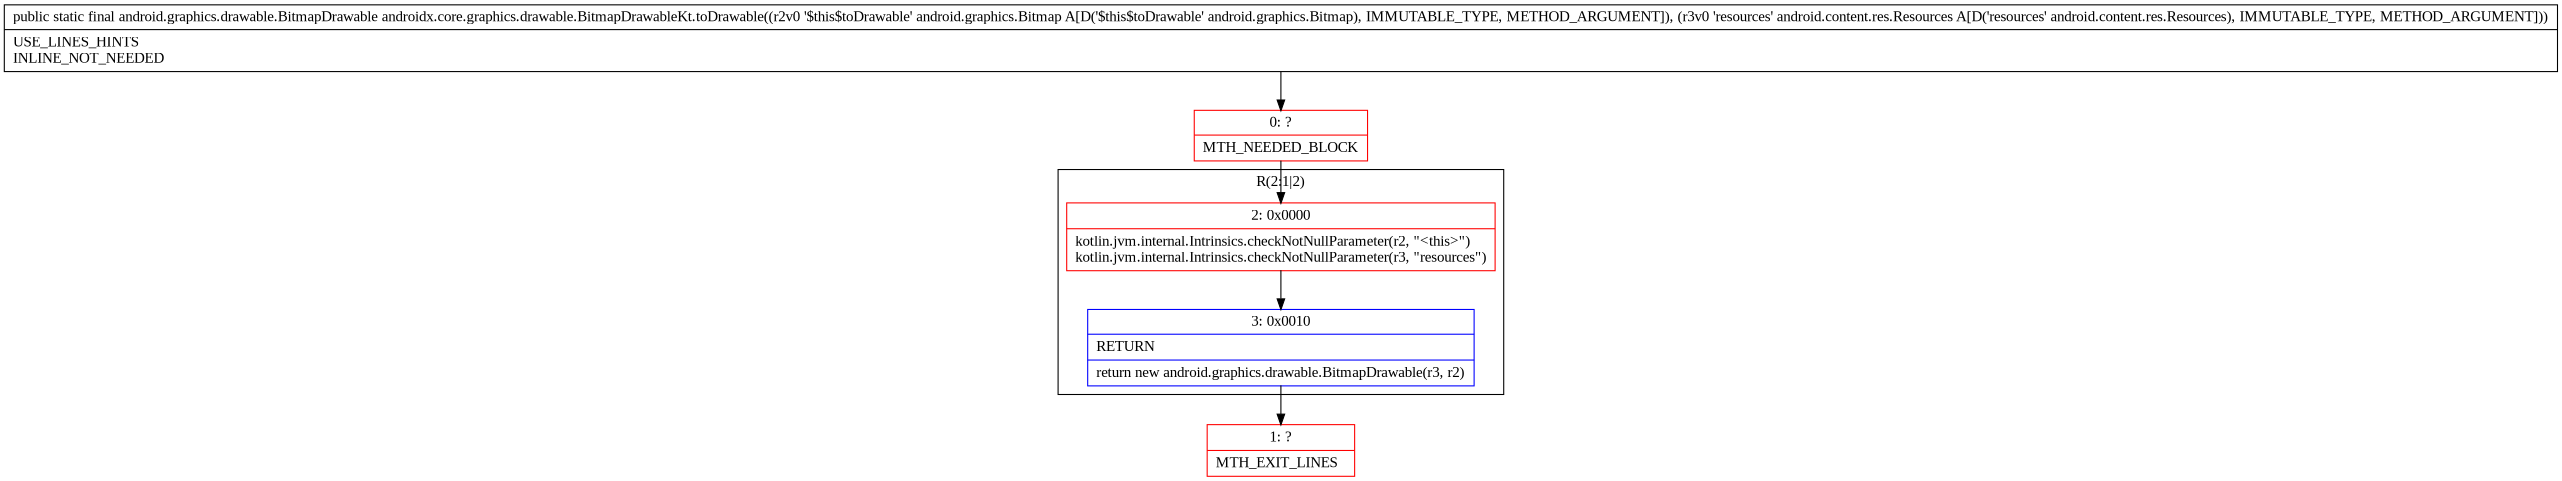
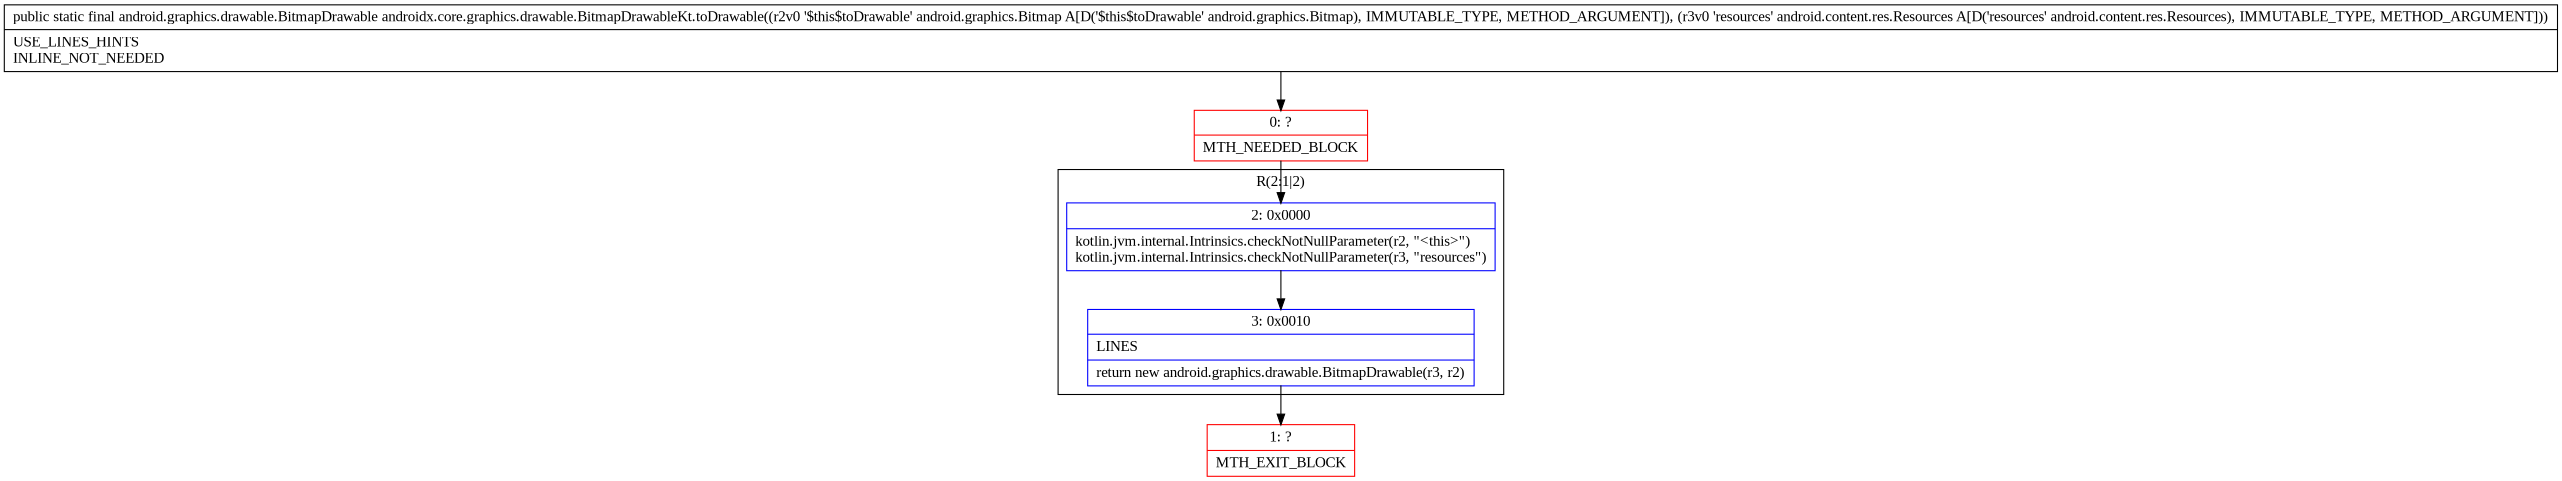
node "2: 0x0000": color red -> blue
node "3: 0x0010": text "RETURN" -> "LINES"
node "1: ?": text "MTH_EXIT_LINES" -> "MTH_EXIT_BLOCK"
